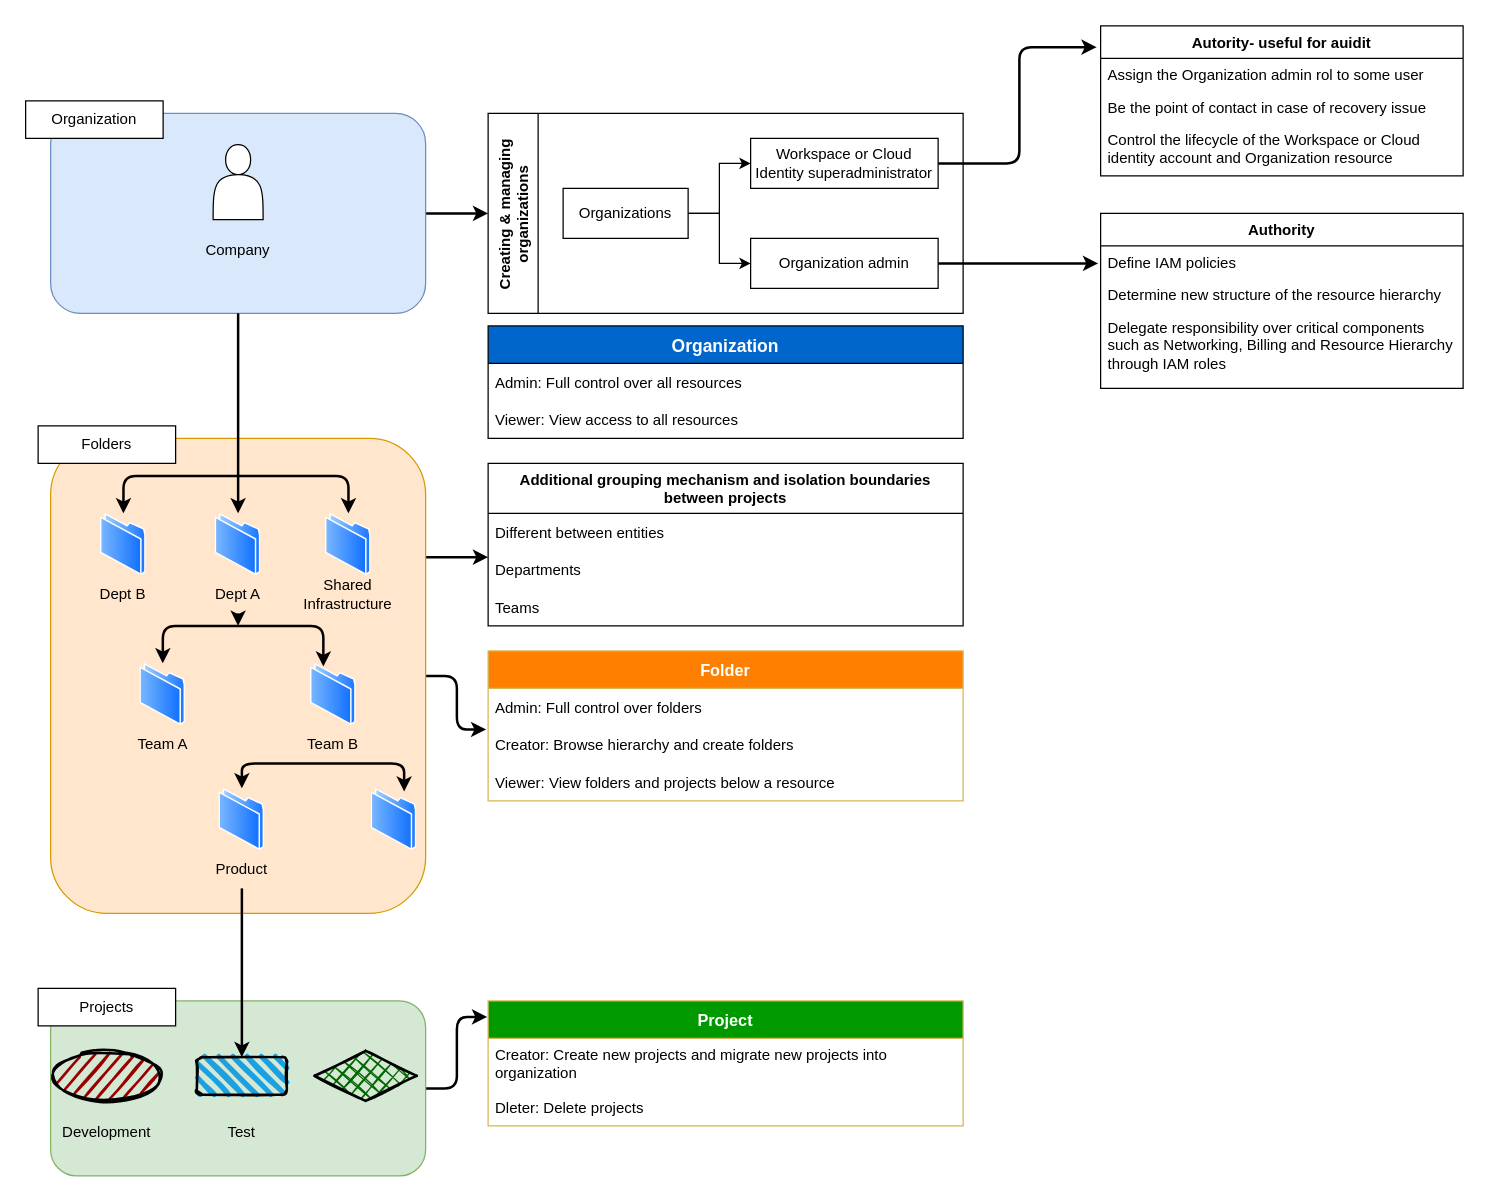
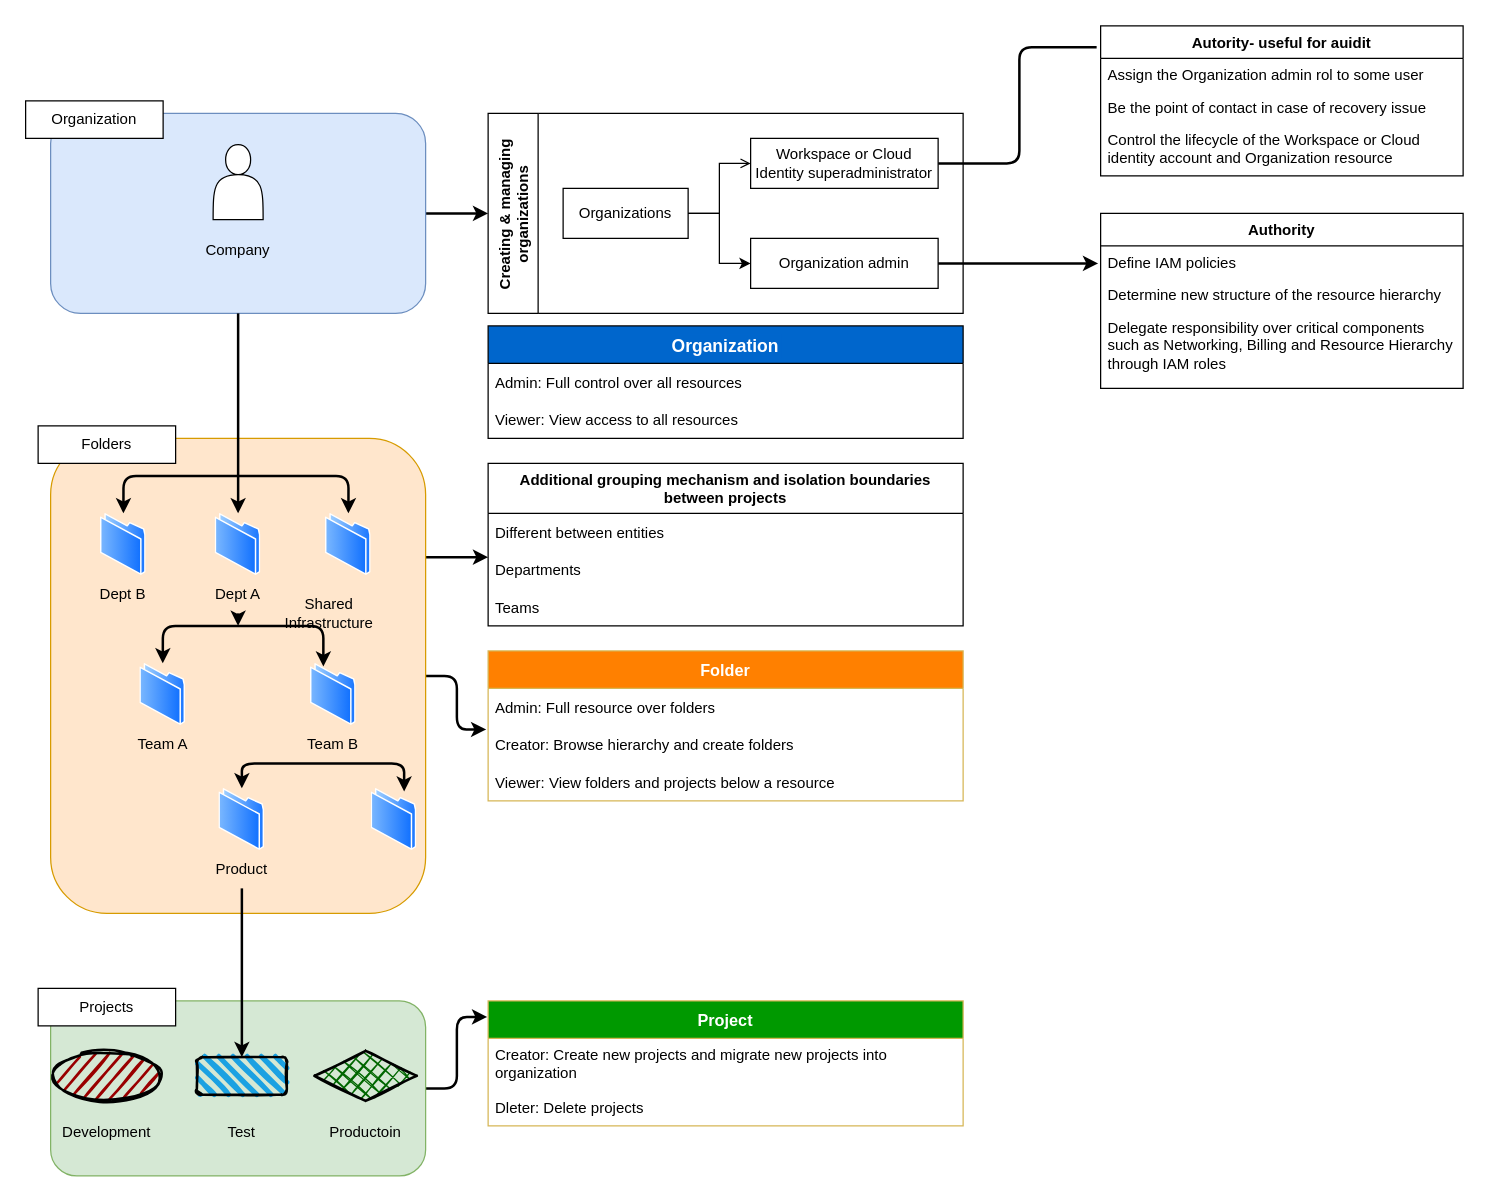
edge "Workspace or Cloud Identity superadministrator" -> "Autority- useful for auidit": arrowhead classic -> none
edge "Organizations" -> "Workspace or Cloud Identity superadministrator": arrowhead classic -> open
node "Shared Infrastructure": moved (348, 594) -> (330, 613)
node "Admin: Full control over folders": label "Admin: Full control over folders" -> "Admin: Full resource over folders"
node "Productoin": added
